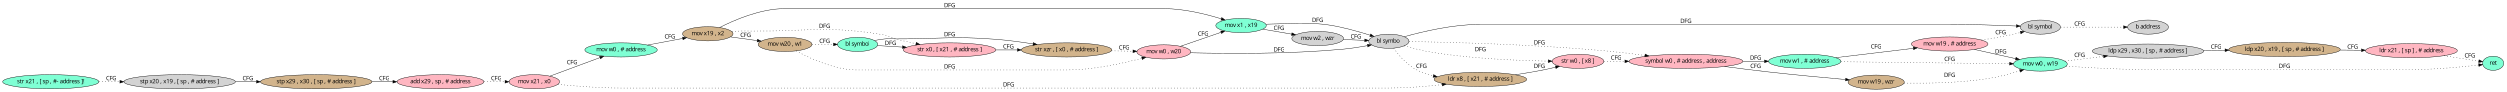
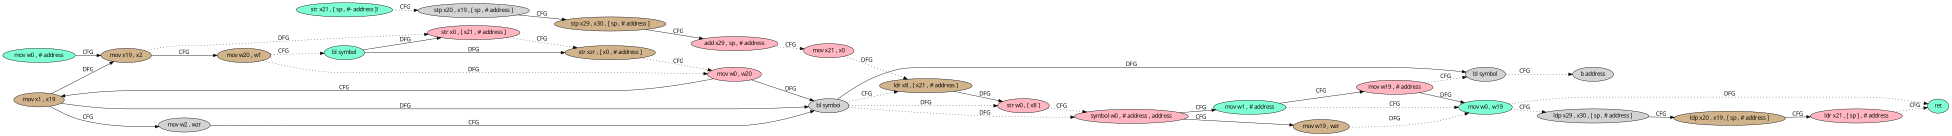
edge "mov x19 , x2" -> "mov x1 , x19": reversed
node "mov x1 , x19": fillcolor aquamarine -> tan
edge "str x0 , [ x21 , # address ]" -> "str xzr , [ x0 , # address ]": style solid -> dotted
edge "symbol w0 , # address , address" -> "mov w1 , # address": label "DFG" -> "CFG"
edge "mov x21 , x0" -> "mov w0 , # address": removed, label "CFG"
